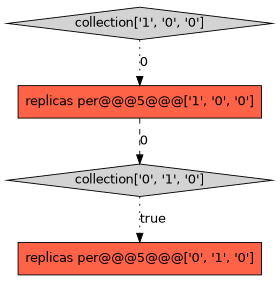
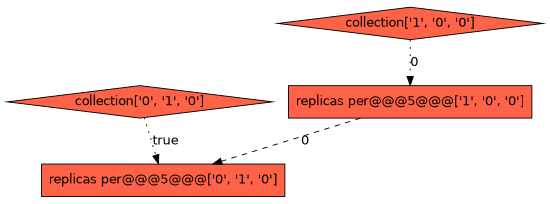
node "collection['1', '0', '0']": fillcolor lightgray -> tomato
edge "replicas per@@@5@@@['1', '0', '0']" -> "collection['0', '1', '0']": now "replicas per@@@5@@@['1', '0', '0']" -> "replicas per@@@5@@@['0', '1', '0']"
node "collection['0', '1', '0']": fillcolor lightgray -> tomato
